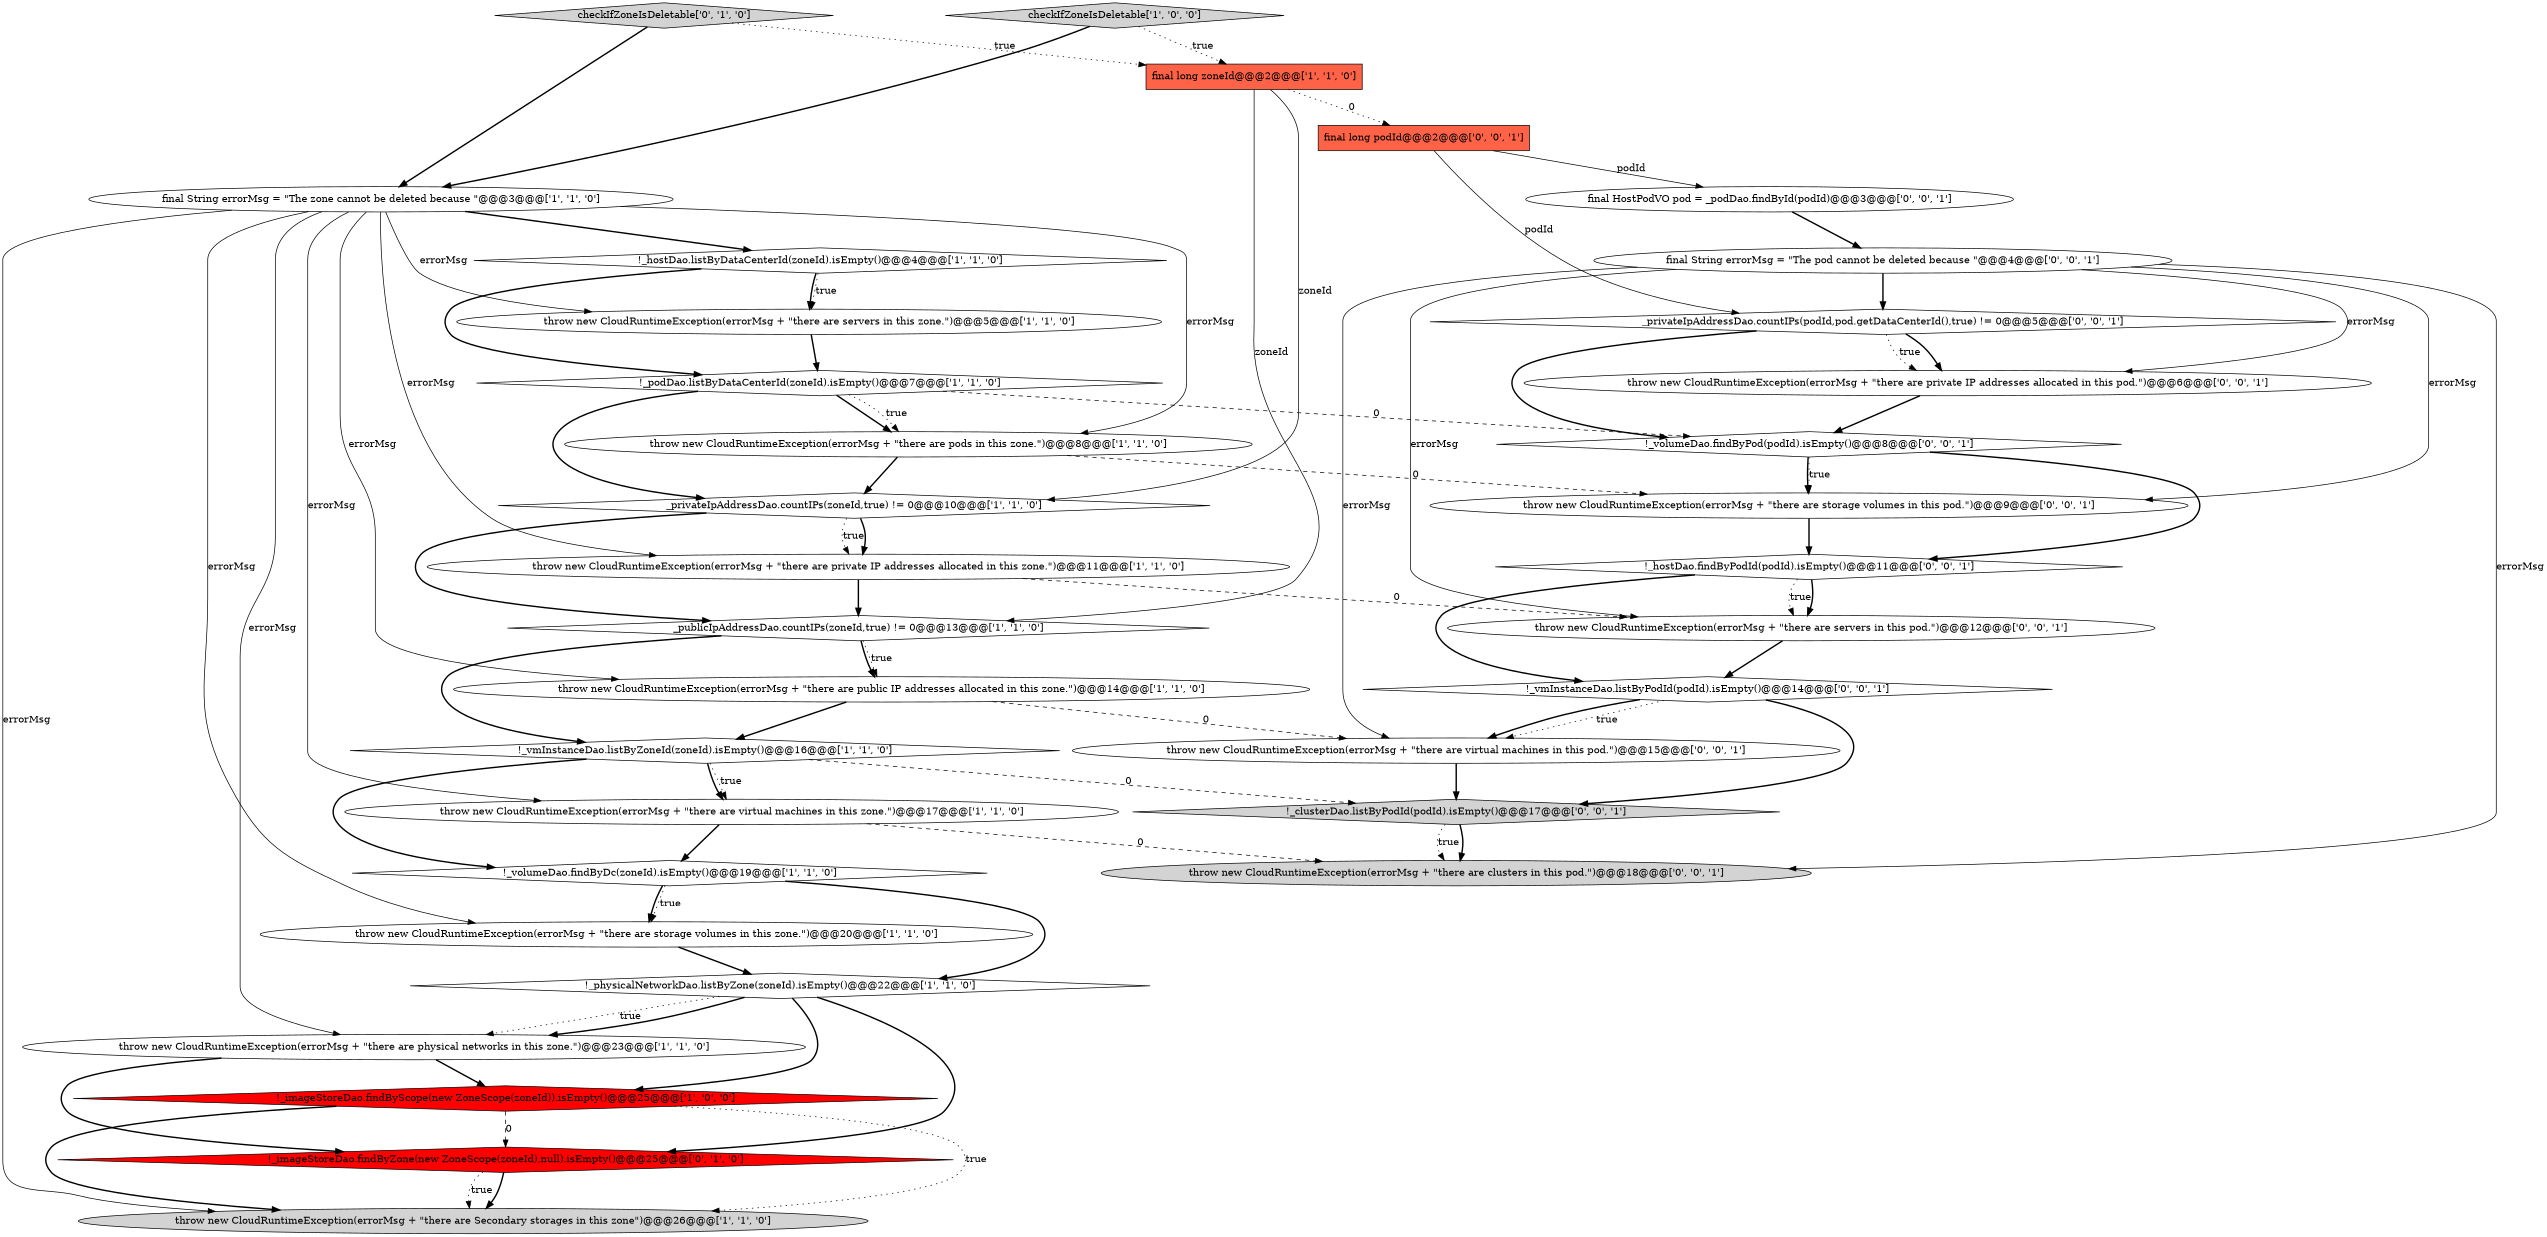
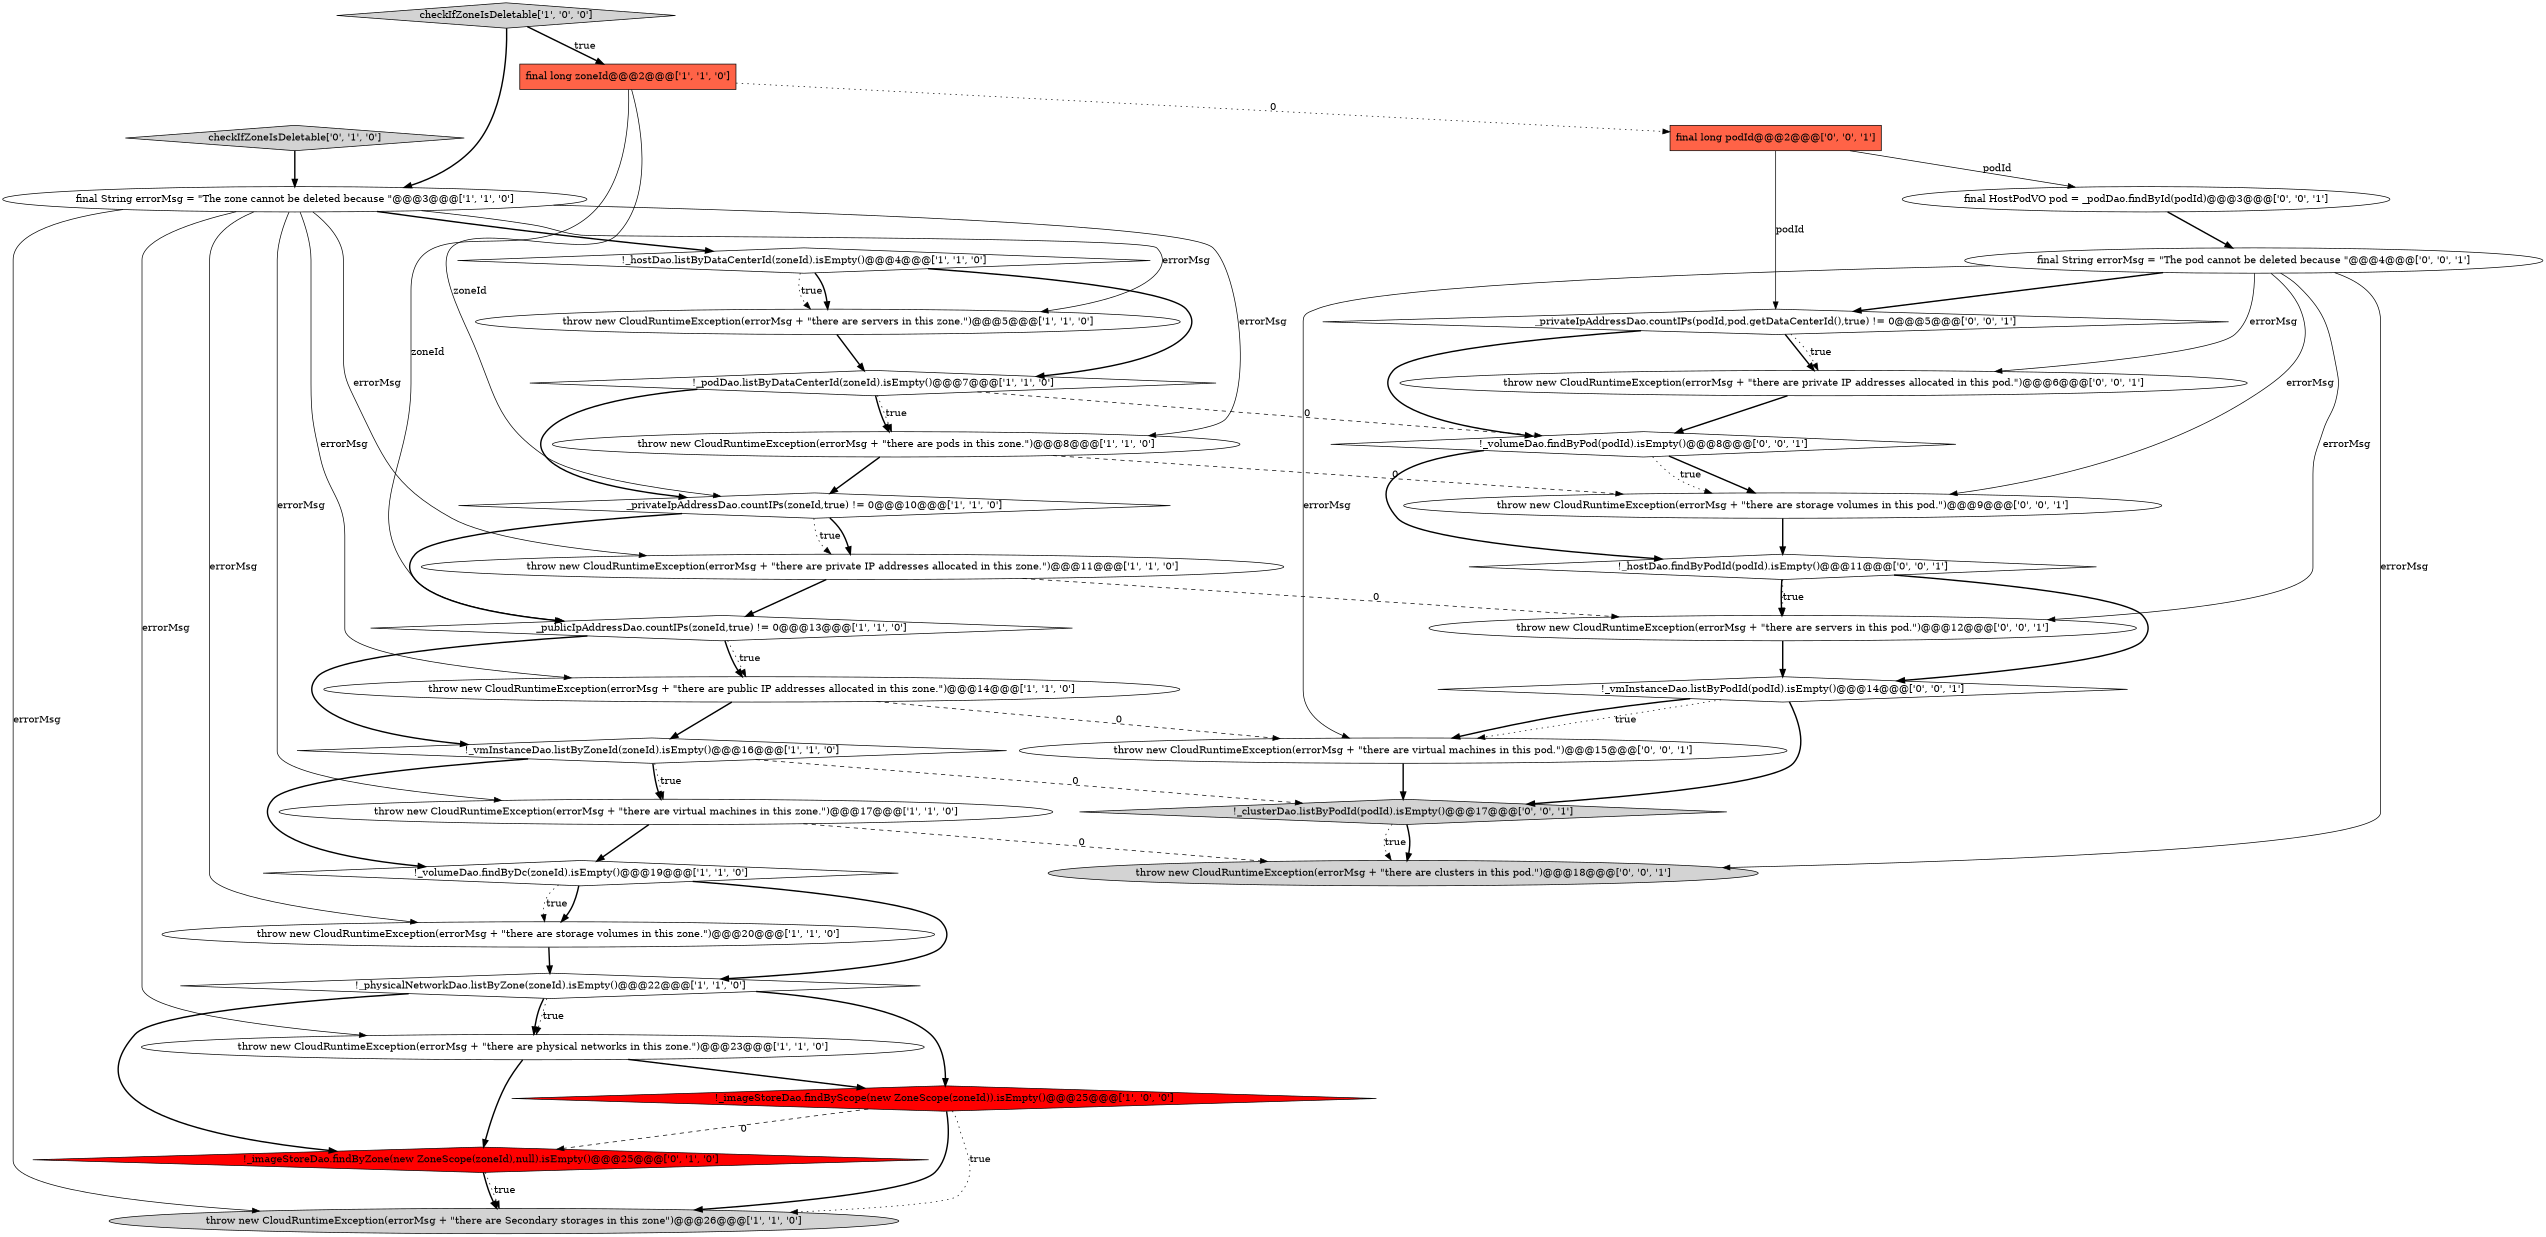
edge "checkIfZoneIsDeletable['0', '1', '0']" -> "final long zoneId@@@2@@@['1', '1', '0']": removed, label "true"
edge "checkIfZoneIsDeletable['1', '0', '0']" -> "final long zoneId@@@2@@@['1', '1', '0']": style dotted -> bold
